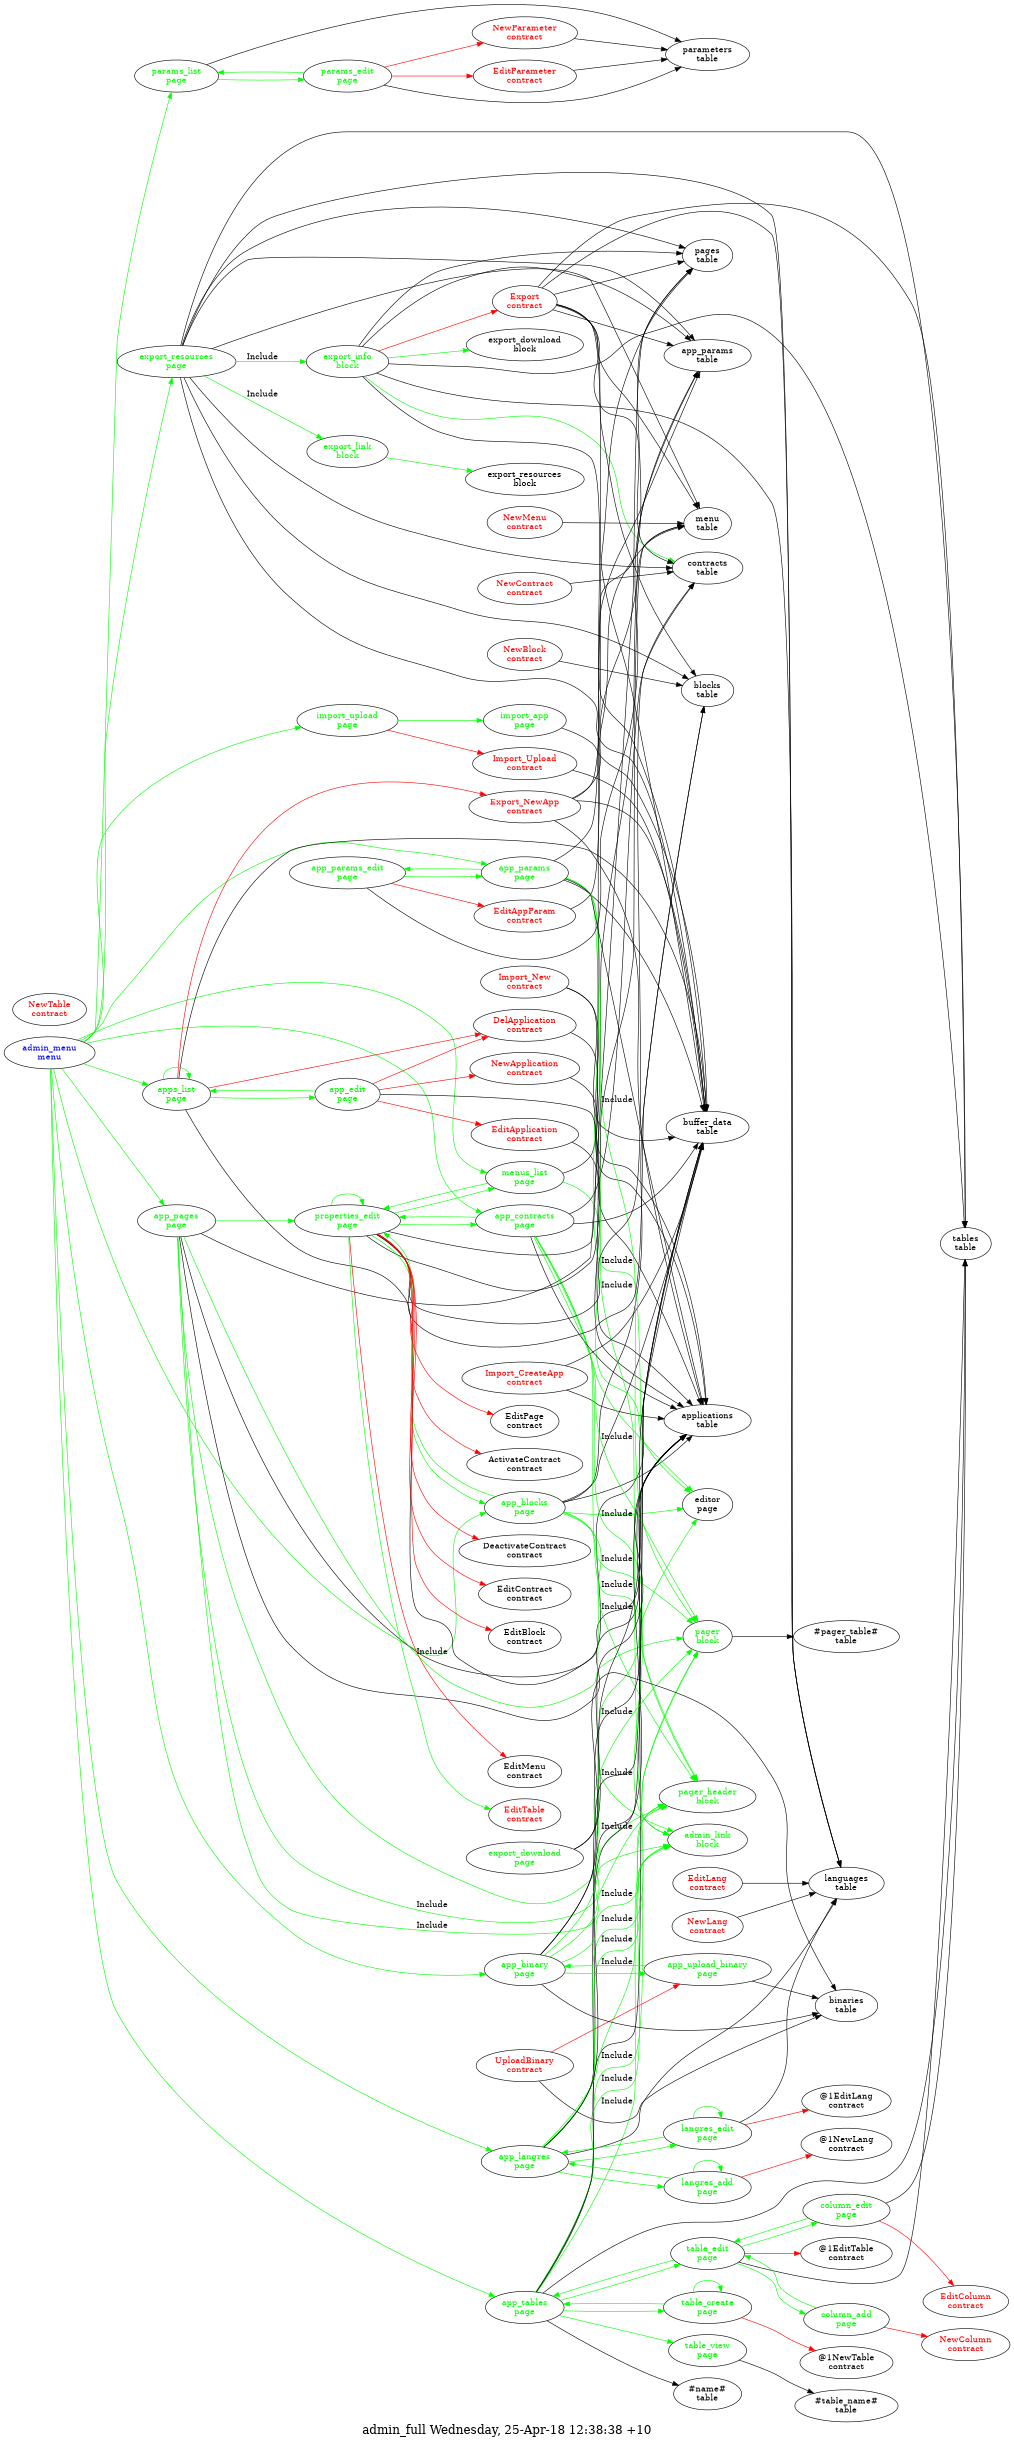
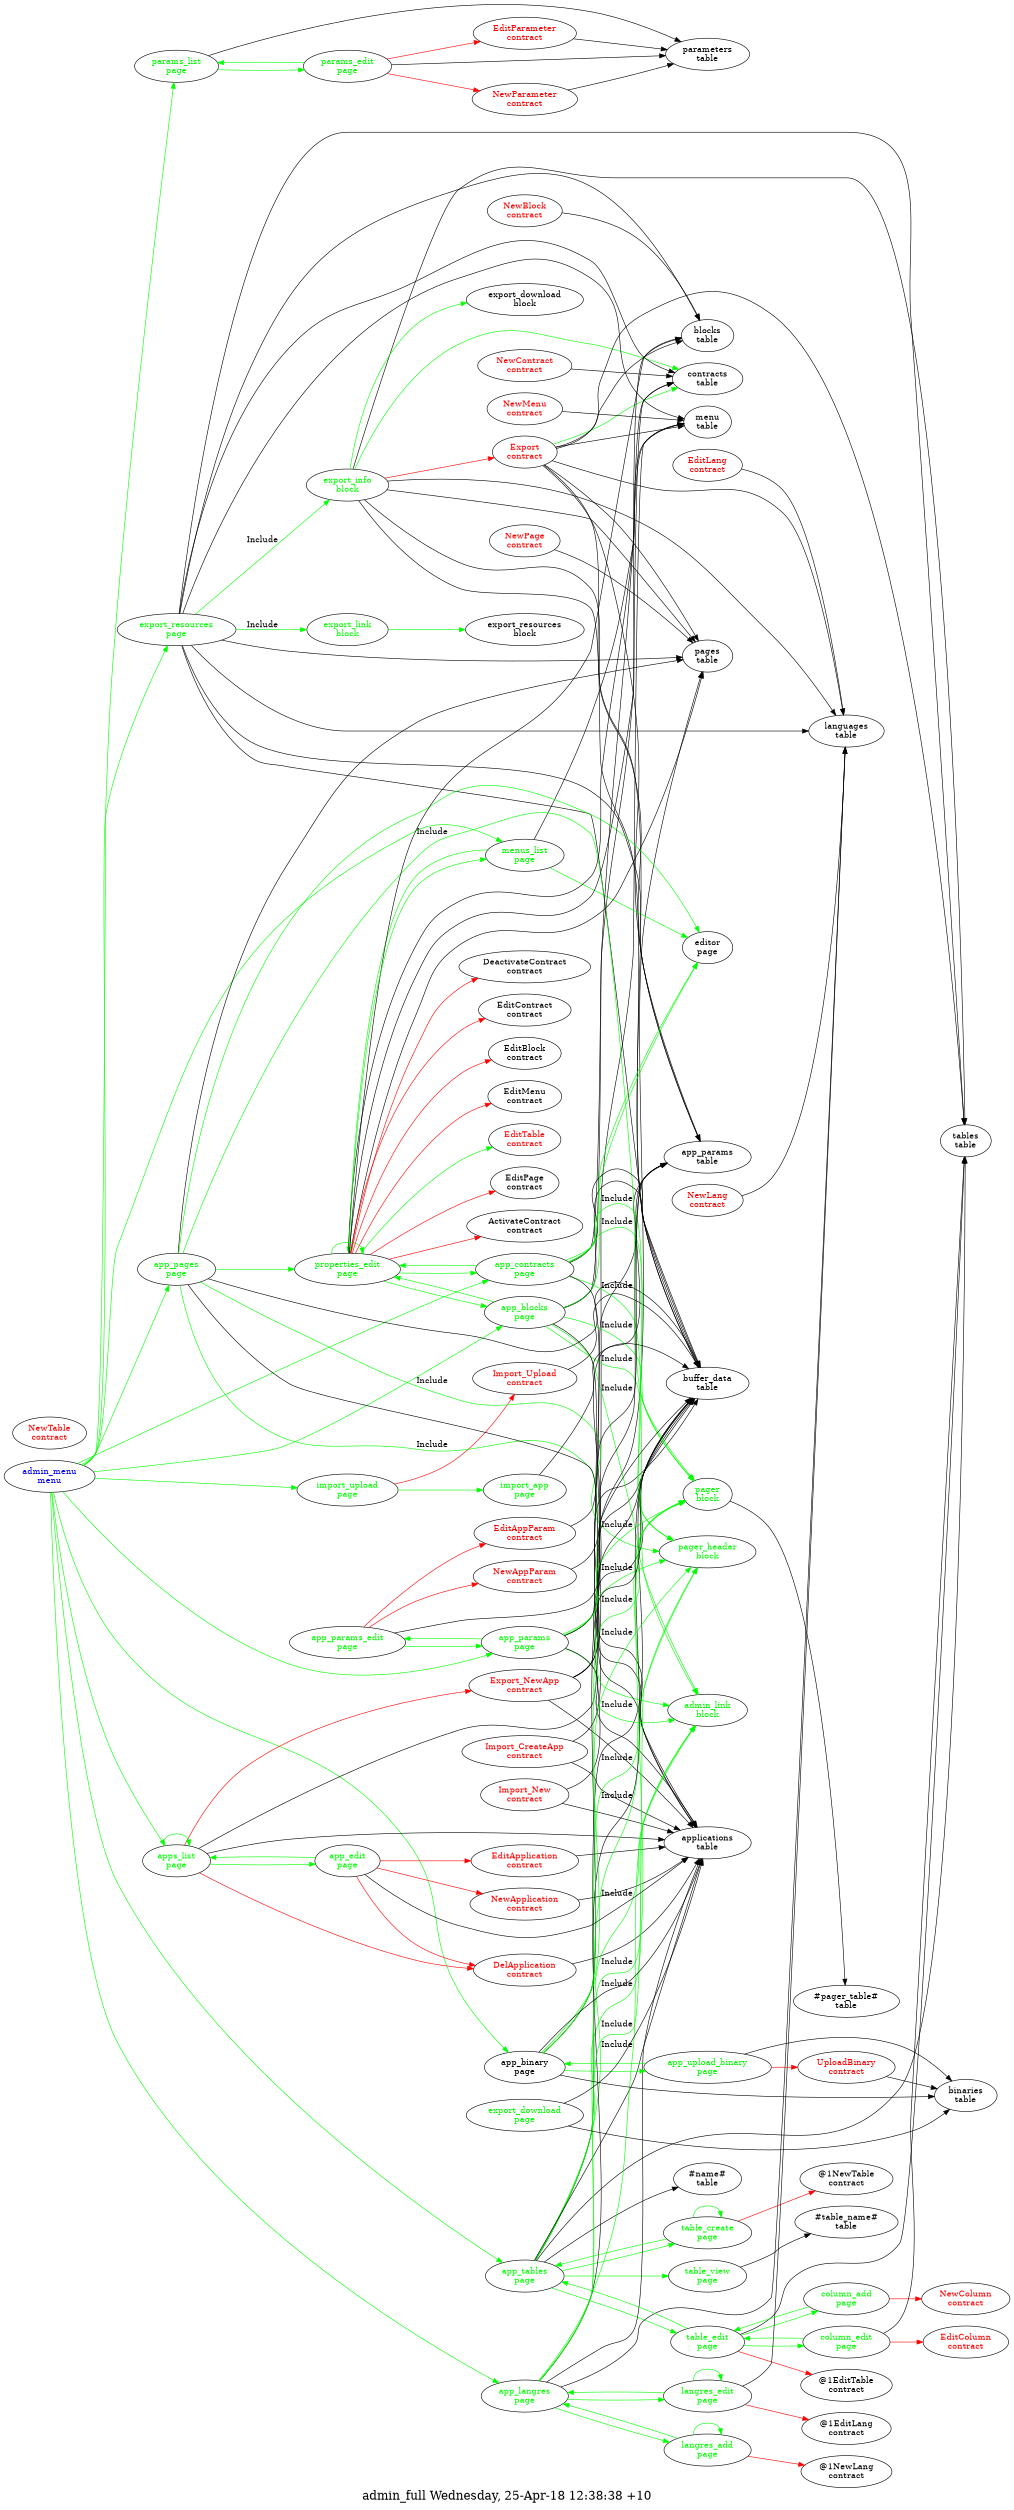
edge "Export contract" -> "contracts table": color black -> green
node "NewPage contract": added
node "NewAppParam contract": added
node "app_binary page": fontcolor green -> black
edge "UploadBinary contract" -> "app_upload_binary page": reversed
